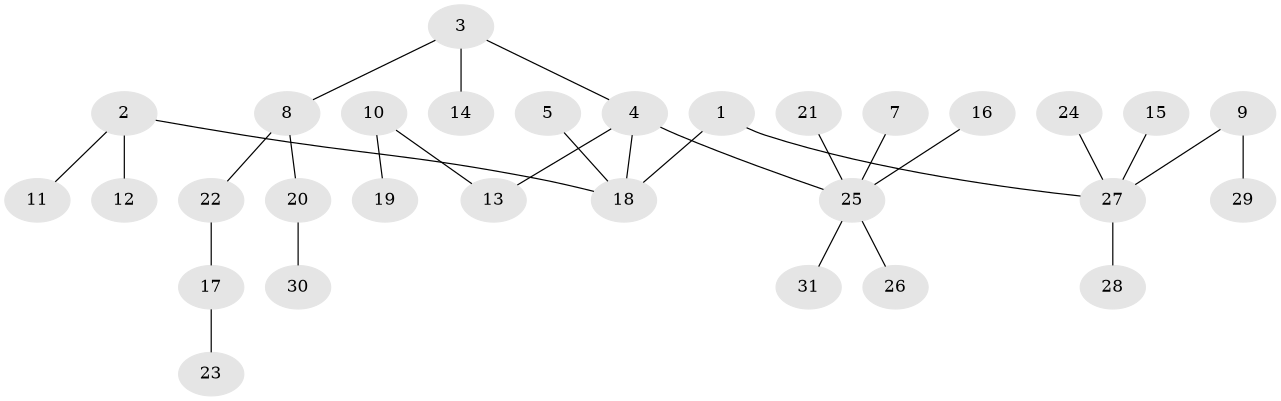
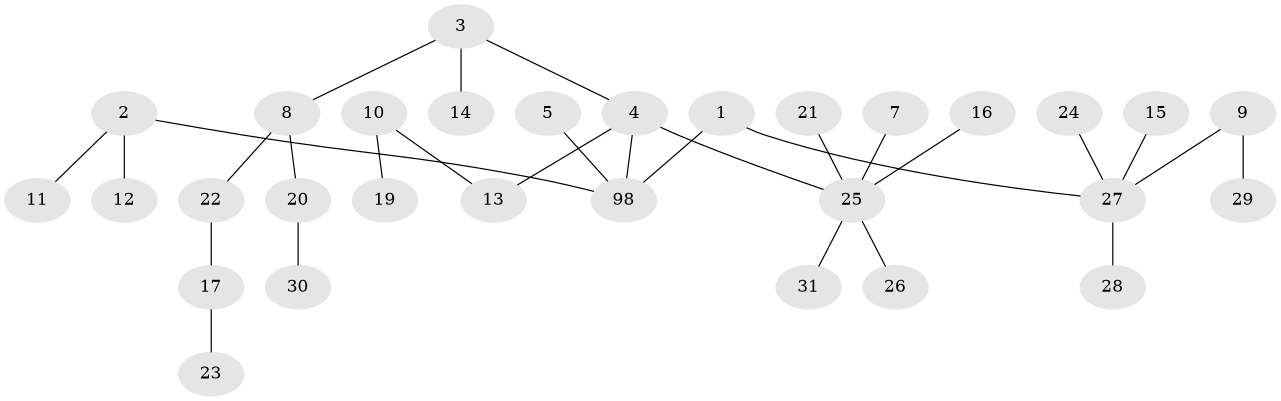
node "18": label "18" -> "98"
